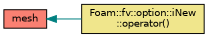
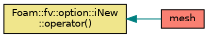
edge "Foam::fv::option::iNew ::operator()" -> "mesh": reversed
